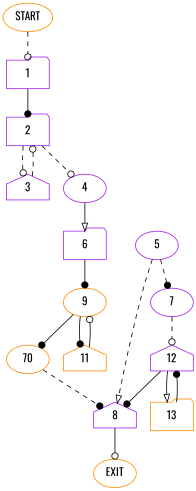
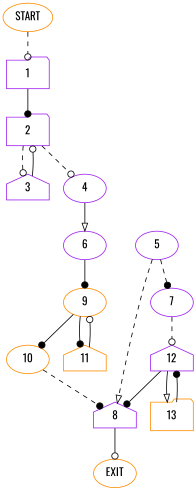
edge "3" -> "2": style dashed -> solid
node "6": shape folder -> ellipse
node "70": label "70" -> "10"
